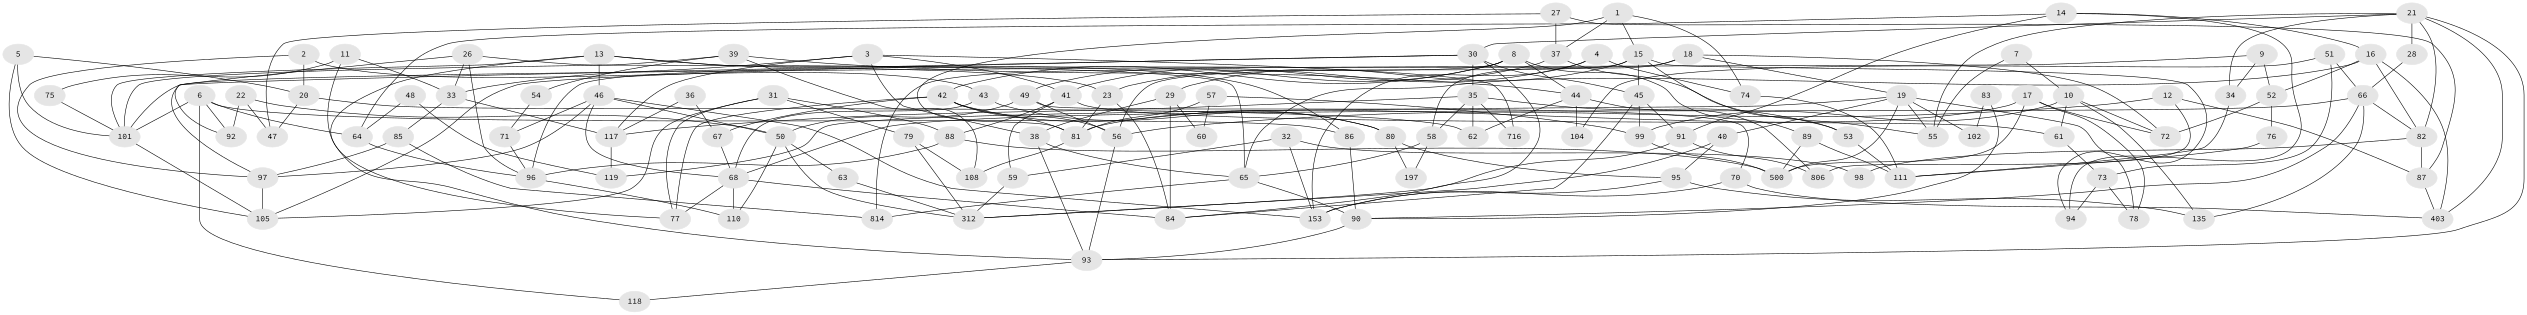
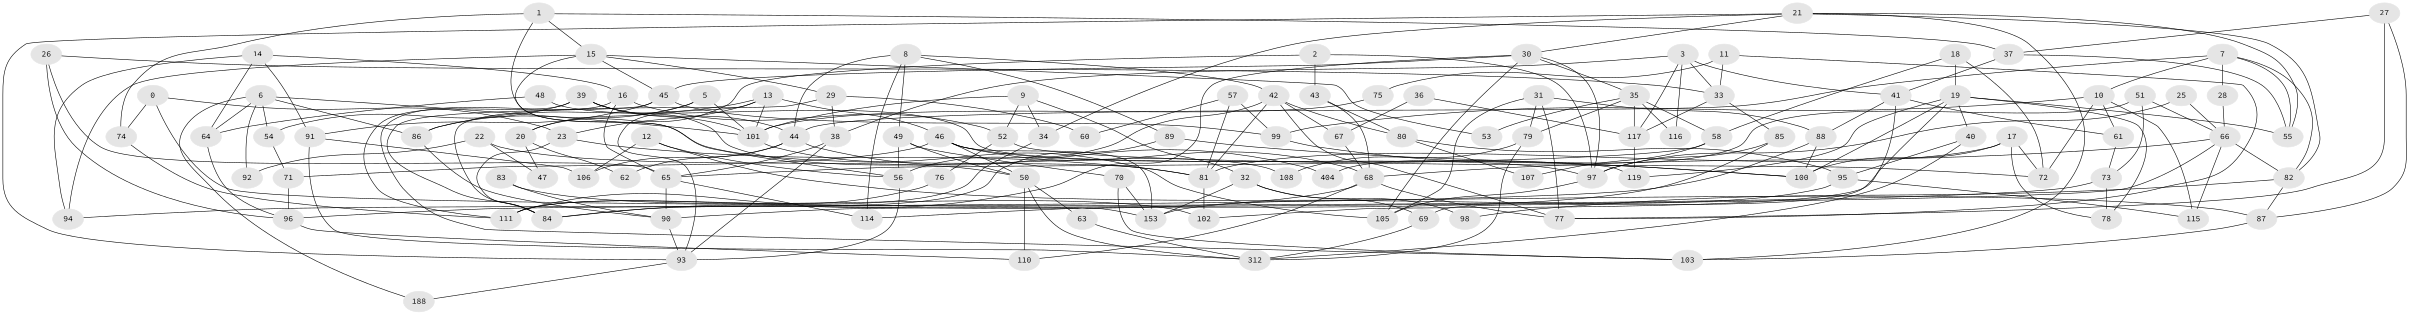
edge "27" -- "47": now "27" -- "77"
edge "21" -- "28": now "7" -- "28"
node "4": label "4" -> "0"
edge "18" -- "96": removed
edge "26" -- "92": removed
node "25": added
edge "16" -- "82": now "7" -- "82"
edge "7" -- "44": added
edge "6" -- "54": added
edge "35" -- "62": now "35" -- "79"
node "716": label "716" -> "116"
node "104": label "104" -> "404"
edge "9" -- "32": added
edge "81" -- "108": now "81" -- "102"
edge "53" -- "111": now "39" -- "111"
node "59": label "59" -> "69"
node "197": label "197" -> "107"
node "500": label "500" -> "100"
node "806": label "806" -> "106"
edge "5" -- "105": now "5" -- "86"
node "814": label "814" -> "114"
node "135": label "135" -> "115"
node "403": label "403" -> "103"
node "118": label "118" -> "188"
